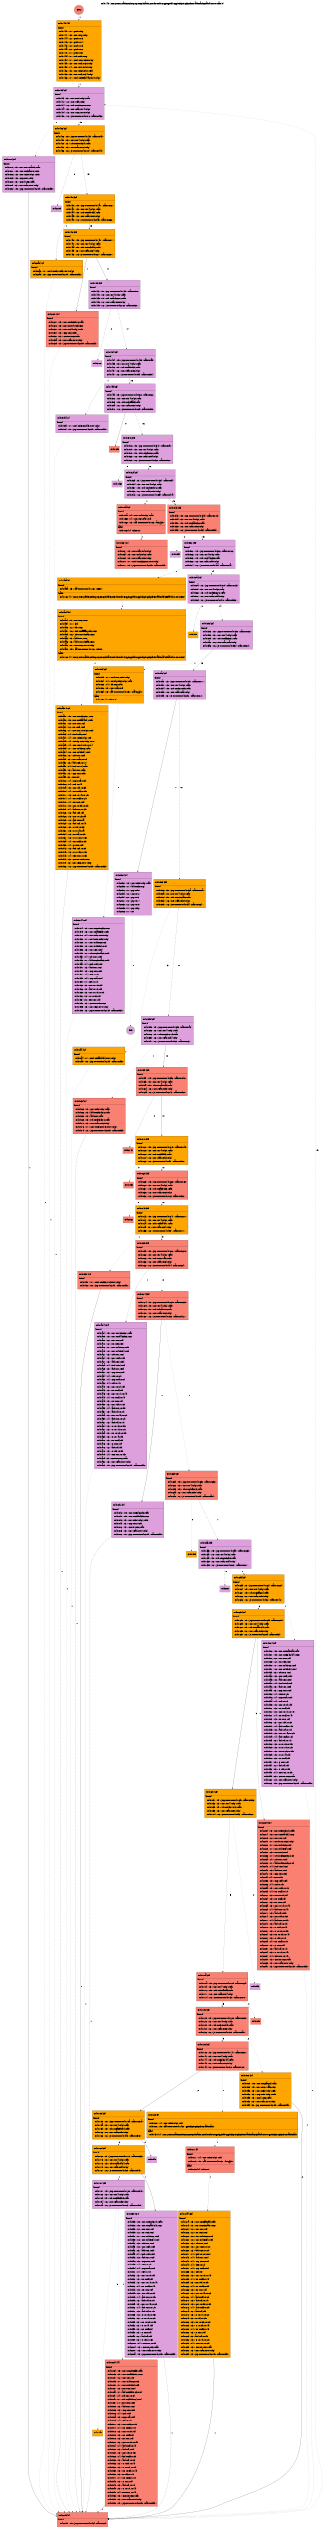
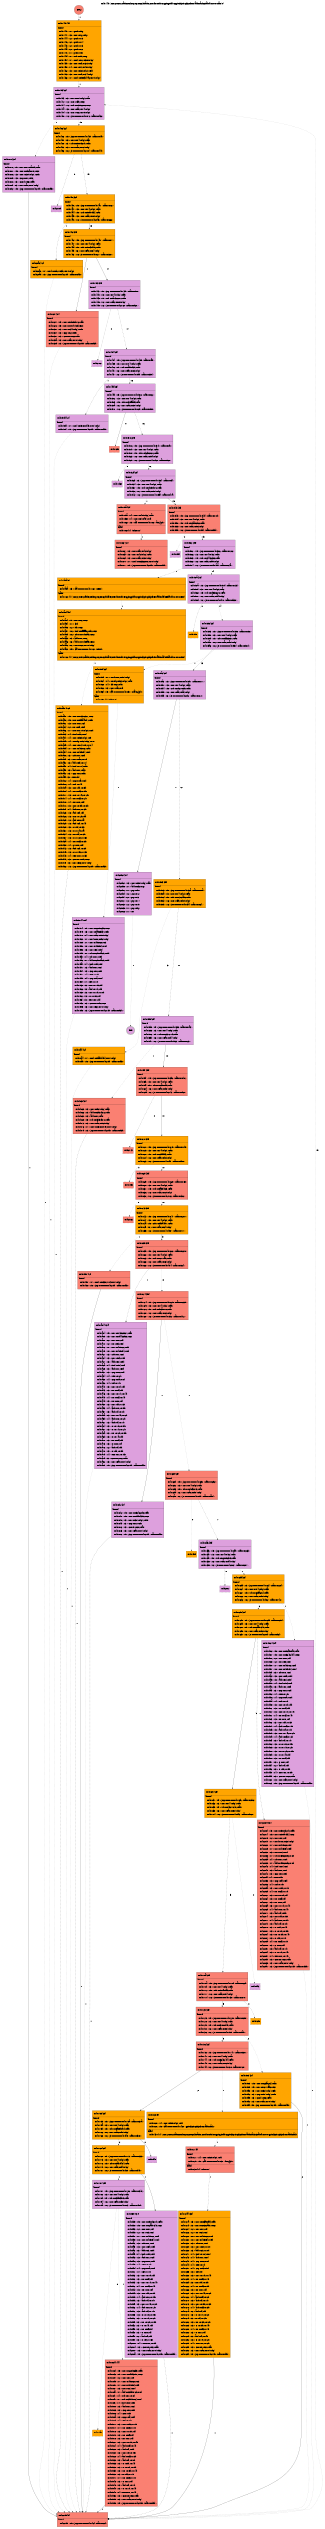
node "0x401cb0": fillcolor salmon -> orange
